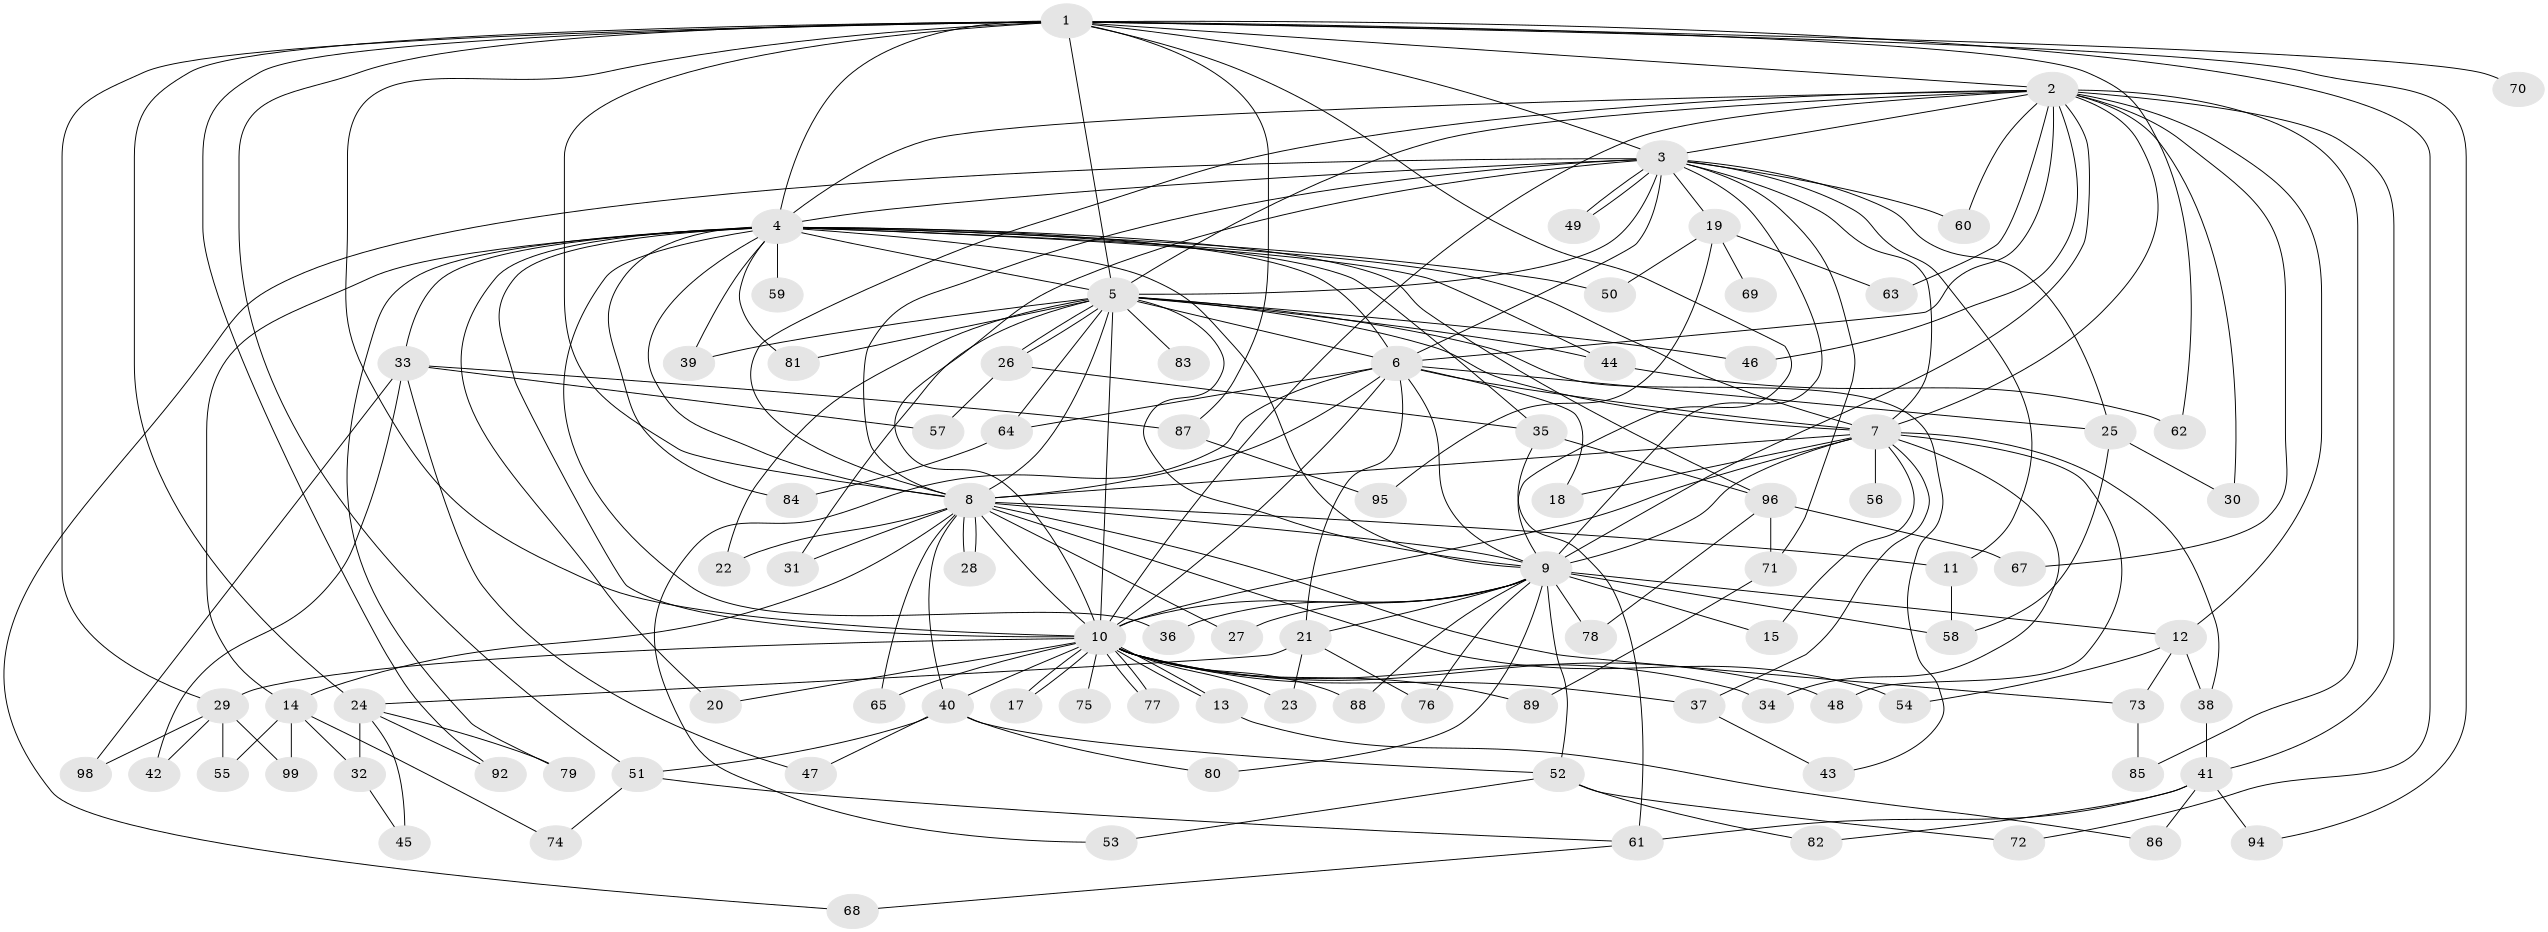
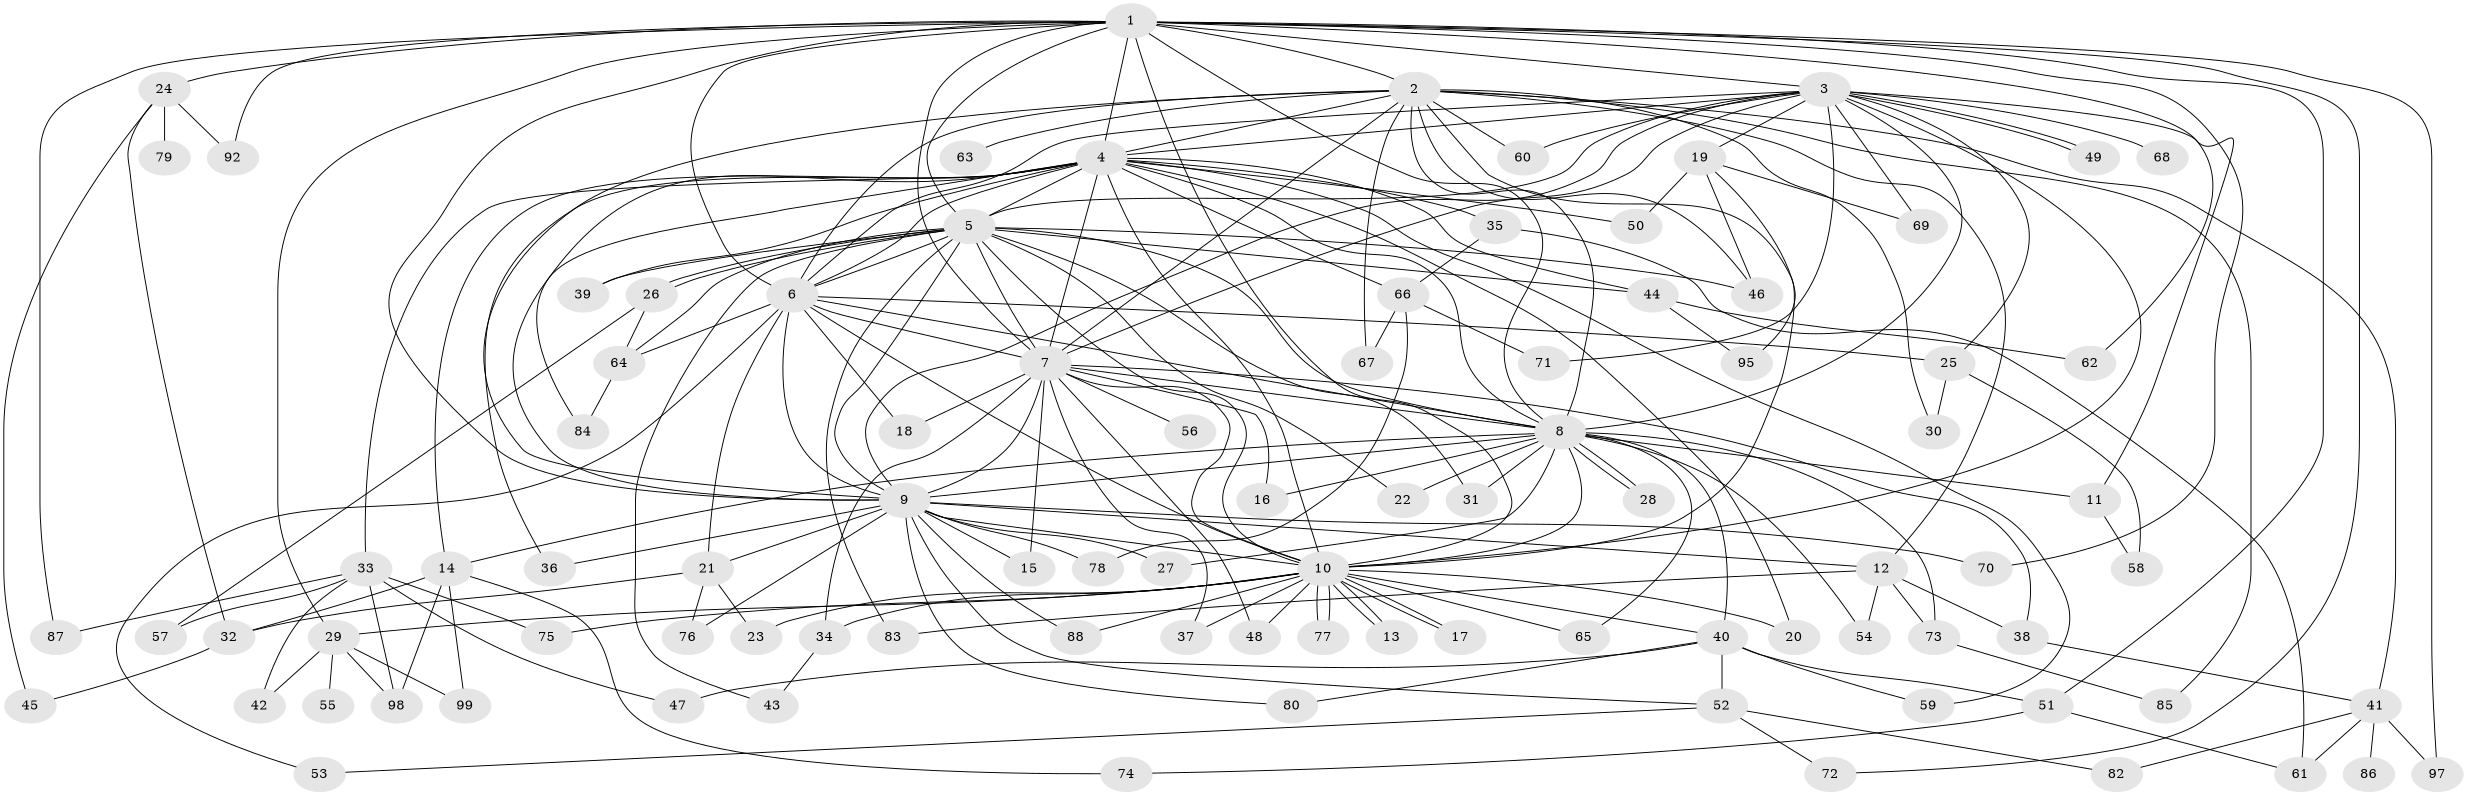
edge "1" -- "6": added
edge "2" -- "5": removed
edge "2" -- "3": now "69" -- "3"
edge "1" -- "7": added
edge "19" -- "63": now "19" -- "46"
node "81": removed
edge "4" -- "79": removed
edge "26" -- "35": now "26" -- "64"
edge "87" -- "95": now "44" -- "95"
node "16": added
node "96": label "96" -> "66"
edge "12" -- "83": added
edge "9" -- "58": now "9" -- "70"
edge "33" -- "75": added
edge "40" -- "59": added
edge "21" -- "24": now "21" -- "32"
node "89": removed
edge "14" -- "55": now "14" -- "98"
edge "37" -- "43": now "34" -- "43"
edge "13" -- "86": removed
node "94": label "94" -> "97"
edge "61" -- "68": removed
